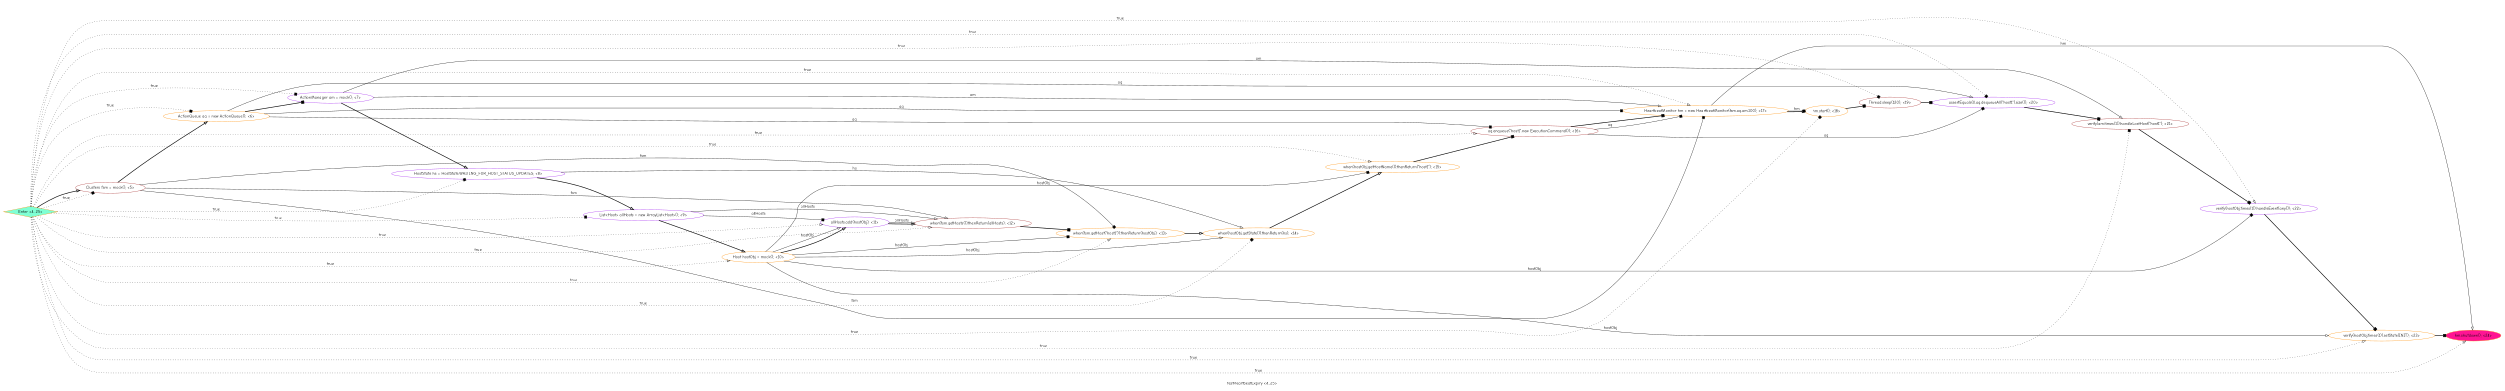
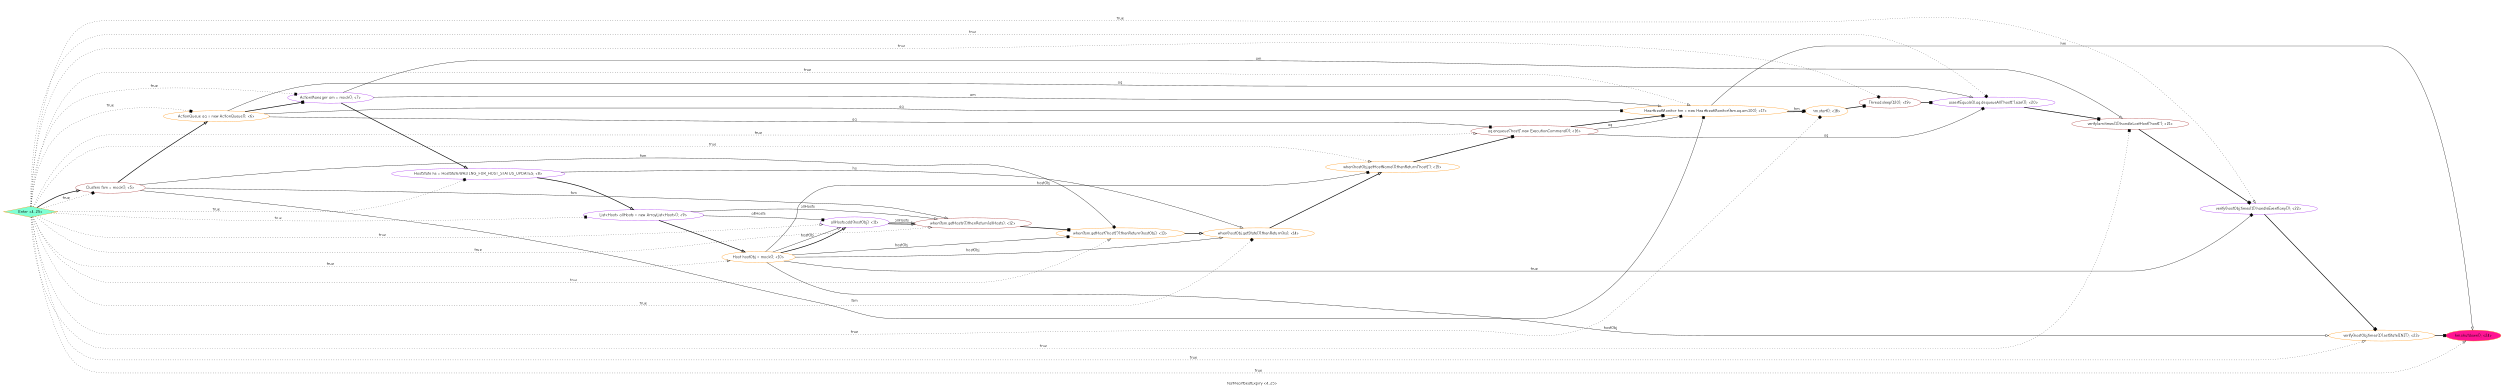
edge "Host hostObj = mock(); <10>" -> "verify(hostObj,times(1)).handleEvent(any()); <22>": label "hostObj" -> "true"
